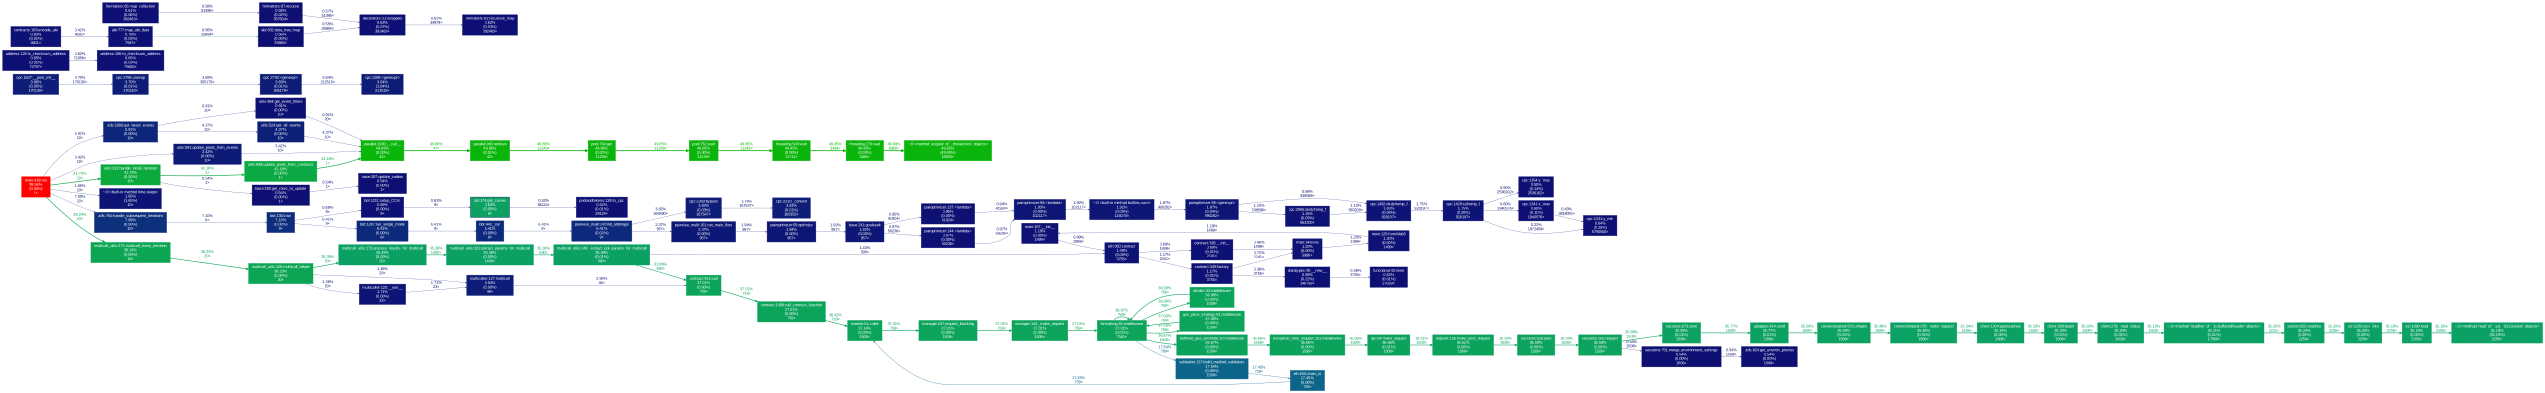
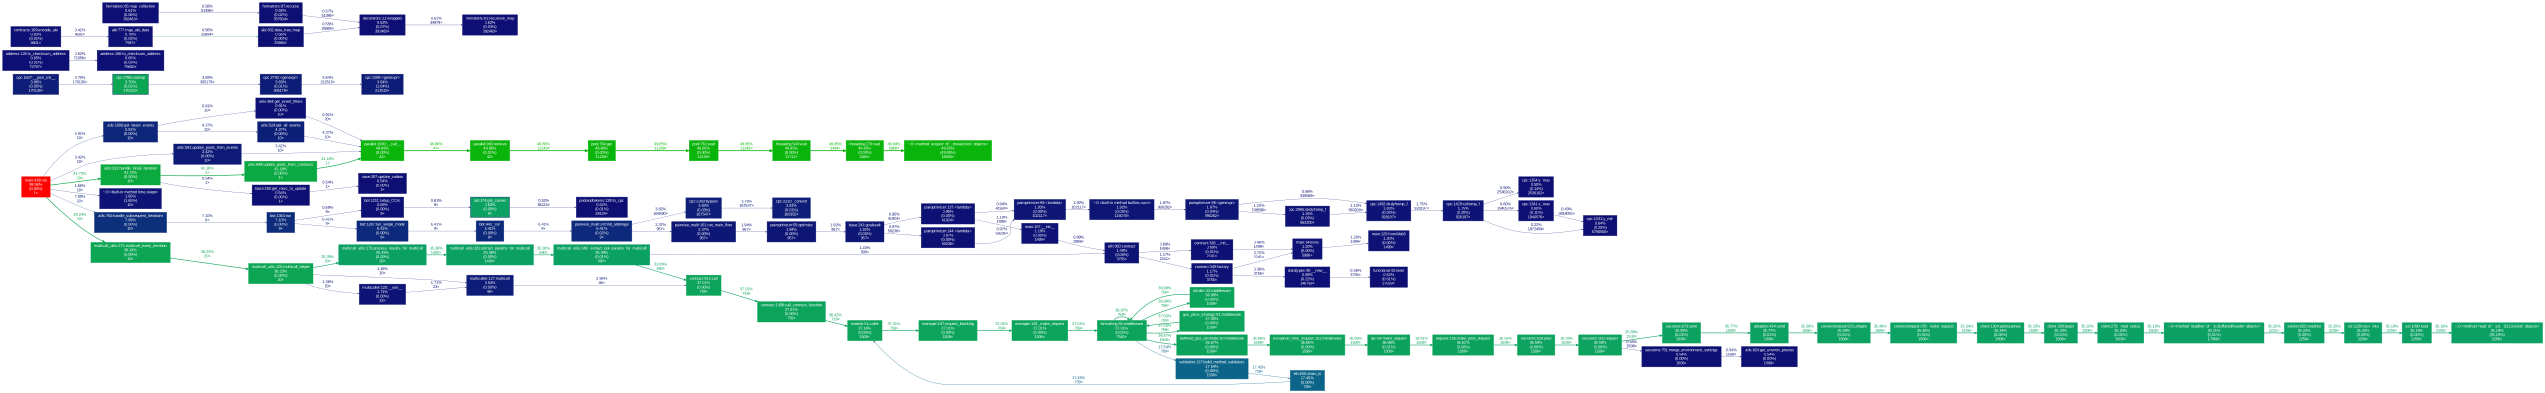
node "cpc:2786:unwrap 3.70% (0.01%) 170130×": fillcolor #0d1d77 -> #0ba554
edge "main:125:fromWeb3 1.20% (0.00%) 1499×" -> "main:107:__init__ 1.19% (0.00%) 1499×": now "pairoptimizer:137:<lambda> 0.95% (0.00%) 41924×" -> "main:107:__init__ 1.19% (0.00%) 1499×"
